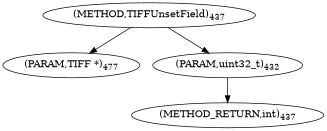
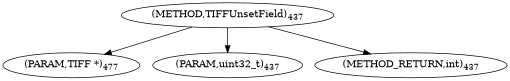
node "(PARAM,uint32_t)": text "432" -> "437"
edge "(PARAM,uint32_t)" -> "(METHOD_RETURN,int)": now "(METHOD,TIFFUnsetField)" -> "(METHOD_RETURN,int)"
